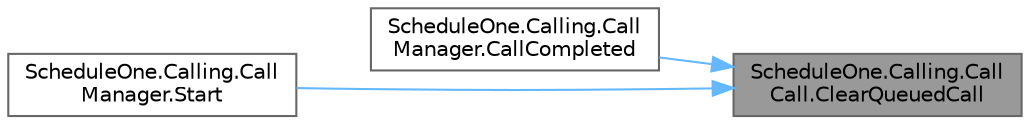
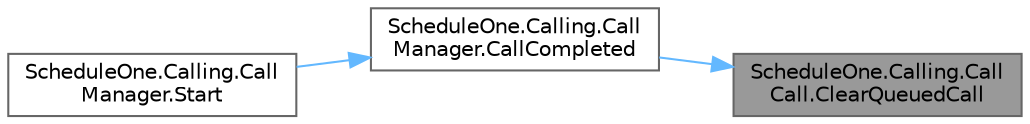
edge "ScheduleOne.Calling.Call Manager.Start" -> "ScheduleOne.Calling.Call Call.ClearQueuedCall": now "ScheduleOne.Calling.Call Manager.Start" -> "ScheduleOne.Calling.Call Manager.CallCompleted"
